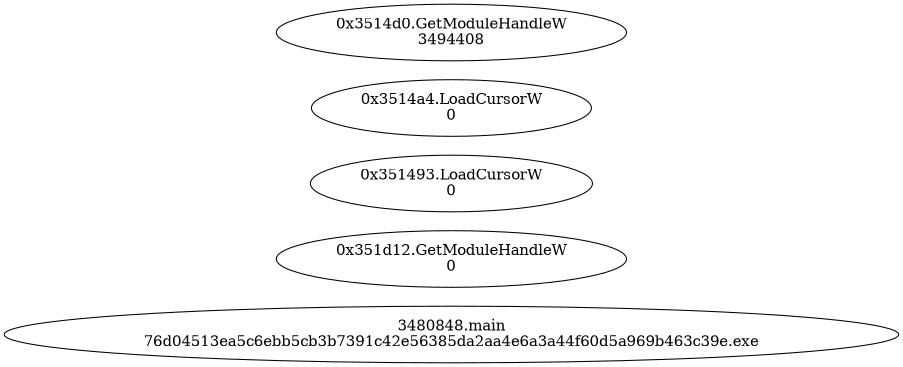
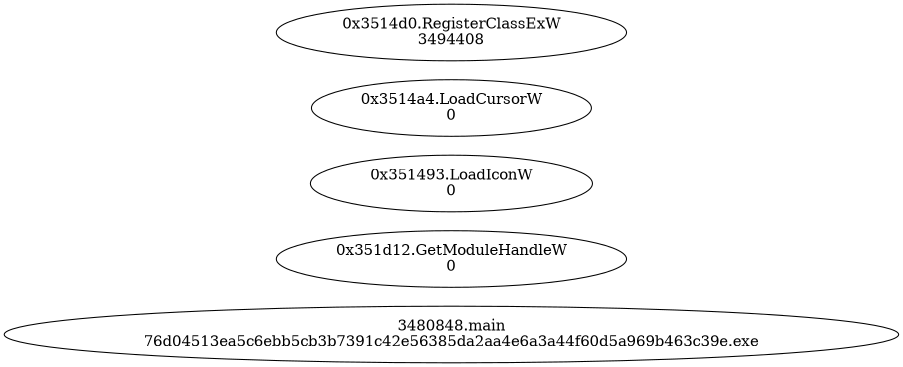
node "0x3514d0.GetModuleHandleW 3494408": label "0x3514d0.GetModuleHandleW 3494408" -> "0x3514d0.RegisterClassExW 3494408"
node "0x351493.LoadCursorW 0": label "0x351493.LoadCursorW 0" -> "0x351493.LoadIconW 0"
